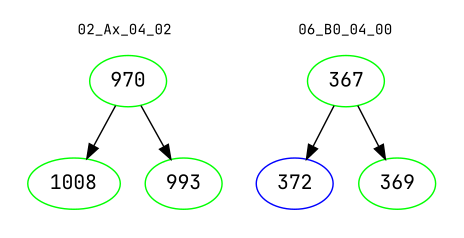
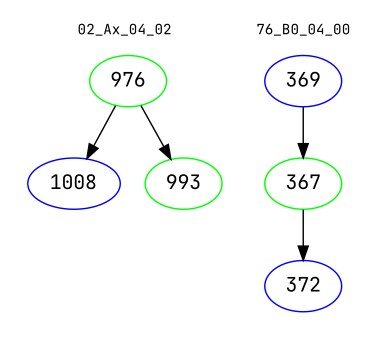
cluster "06_B0_04_00": label "06_B0_04_00" -> "76_B0_04_00"
node "970": label "970" -> "976"
edge "367" -> "369": reversed
node "1008": color green -> blue
node "369": color green -> blue
